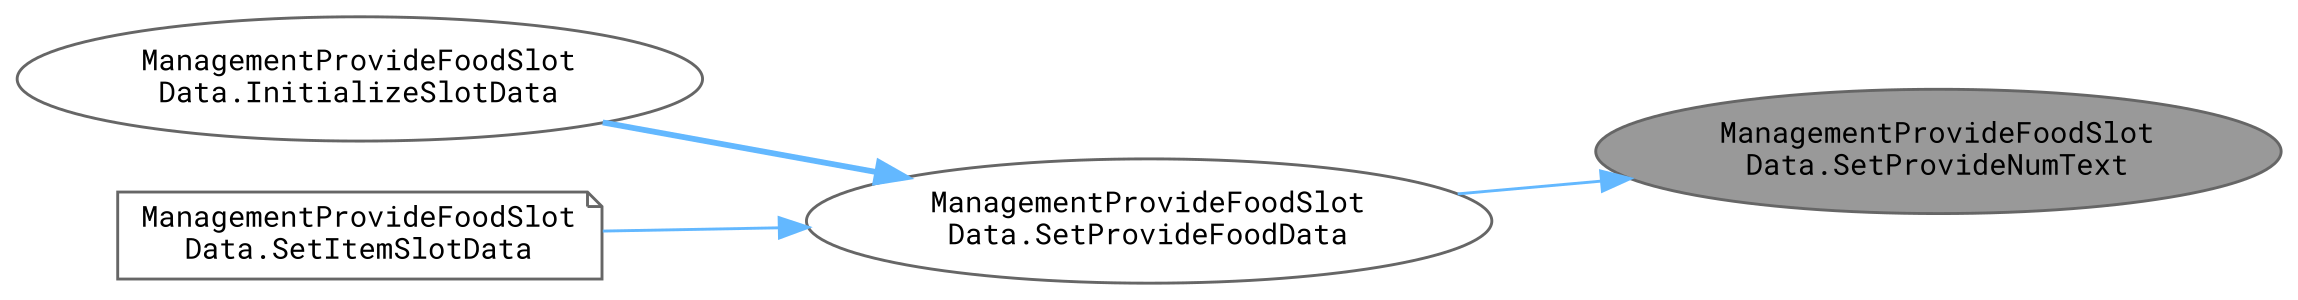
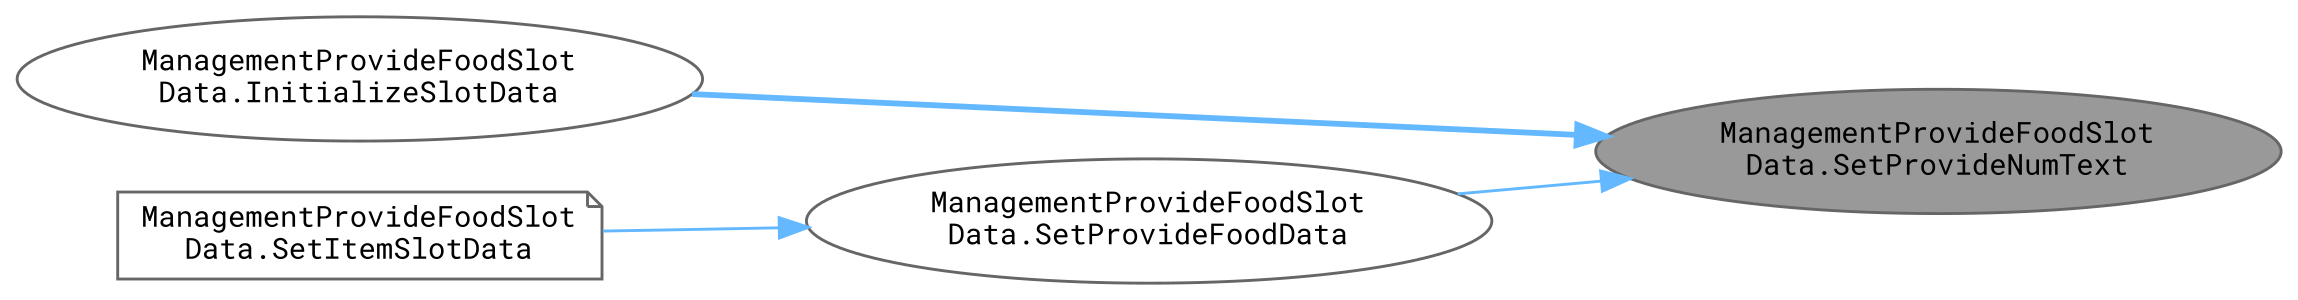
edge "ManagementProvideFoodSlot Data.InitializeSlotData" -> "ManagementProvideFoodSlot Data.SetProvideFoodData": now "ManagementProvideFoodSlot Data.InitializeSlotData" -> "ManagementProvideFoodSlot Data.SetProvideNumText"
